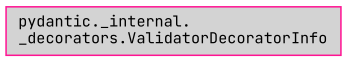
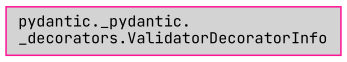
node "pydantic._internal. _decorators.ValidatorDecoratorInfo": label "pydantic._internal. _decorators.ValidatorDecoratorInfo" -> "pydantic._pydantic. _decorators.ValidatorDecoratorInfo"
